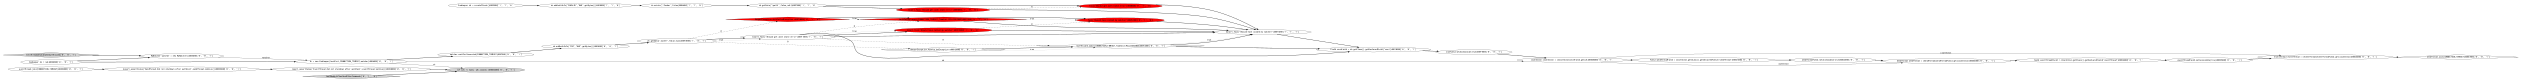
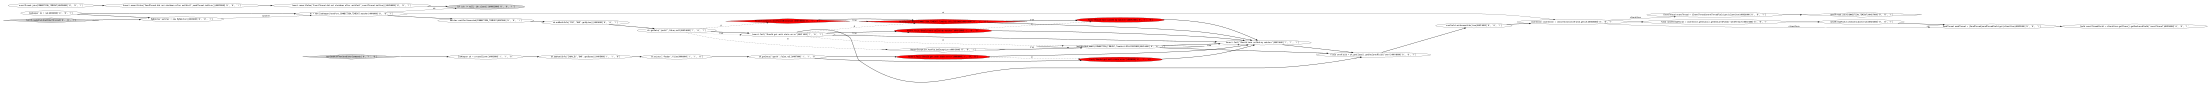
node "eventThreadField.setAccessible(true)@@@25@@@['0', '0', '1']": removed
edge "testBadAuthThenSendOtherCommands['0', '1', '0']" -> "{if (zk != null) {zk.close()}}@@@32@@@['0', '0', '1']": now "testBadAuthThenSendOtherCommands['0', '1', '0']" -> "ZooKeeper zk = createClient()@@@3@@@['1', '1', '0']"
